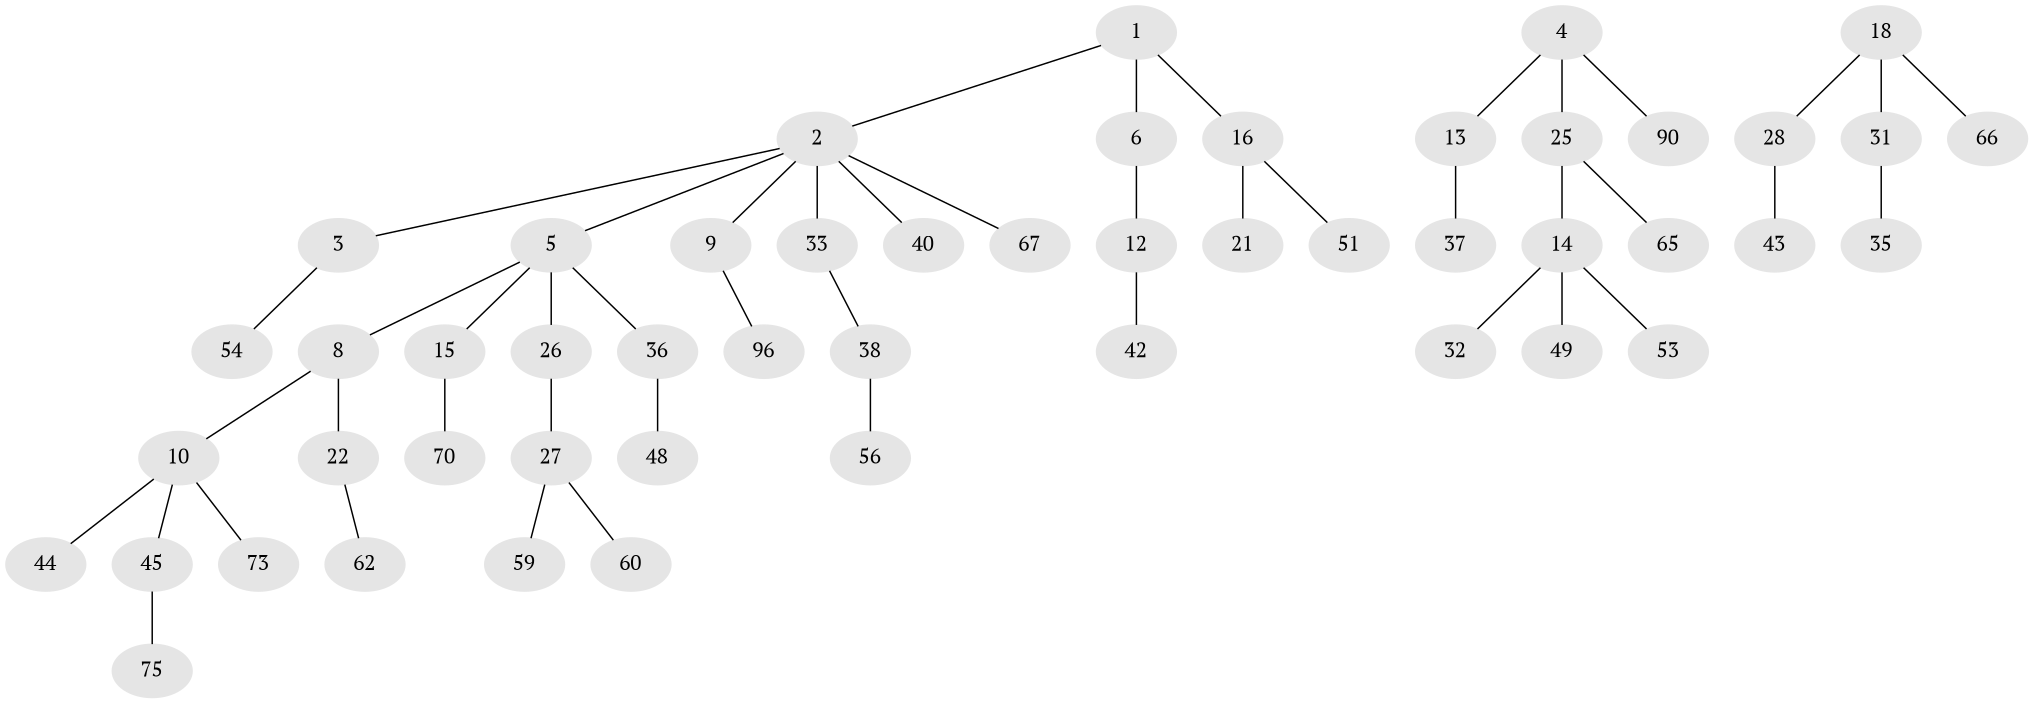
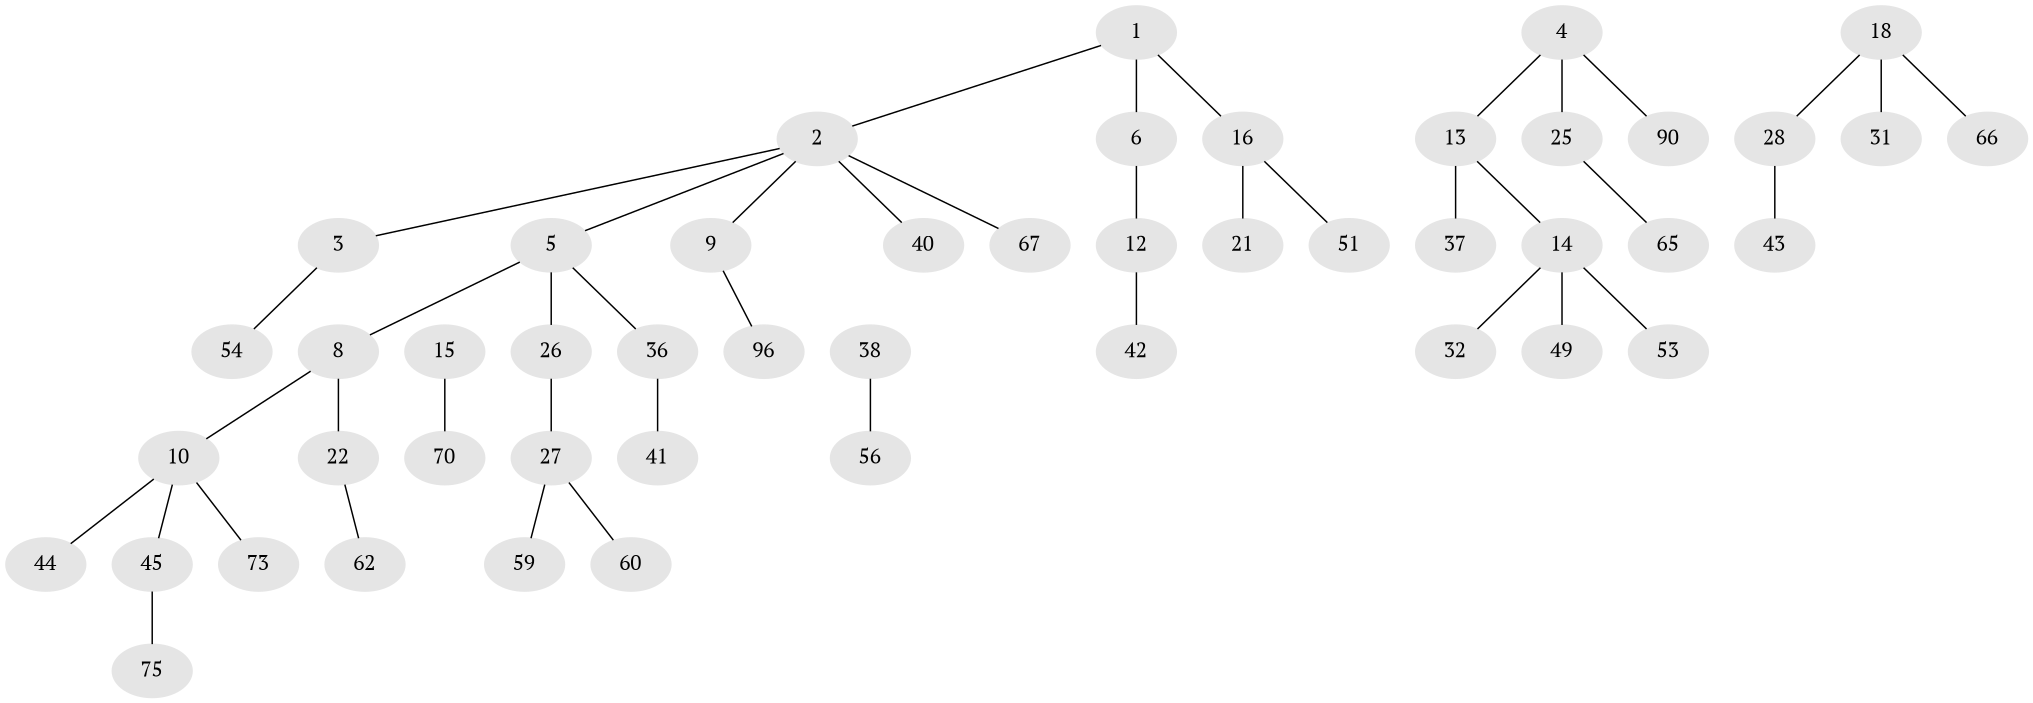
edge "25" -- "14": now "13" -- "14"
node "33": removed
node "35": removed
edge "5" -- "15": removed
node "48": label "48" -> "41"
